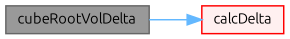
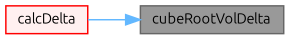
edge "cubeRootVolDelta" -> "calcDelta": reversed
